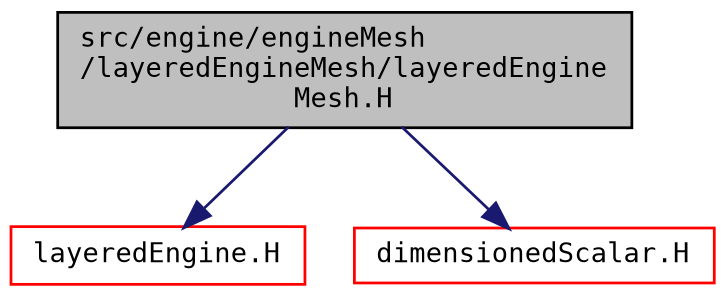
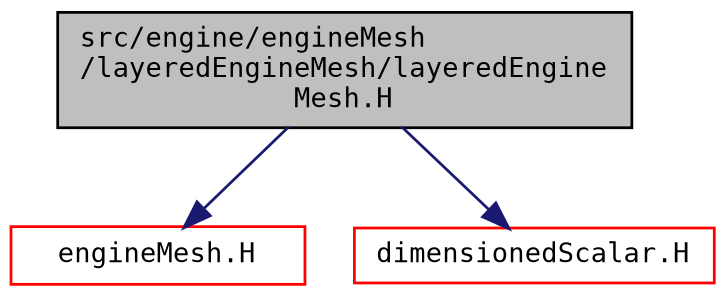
node "layeredEngine.H": label "layeredEngine.H" -> "engineMesh.H"
